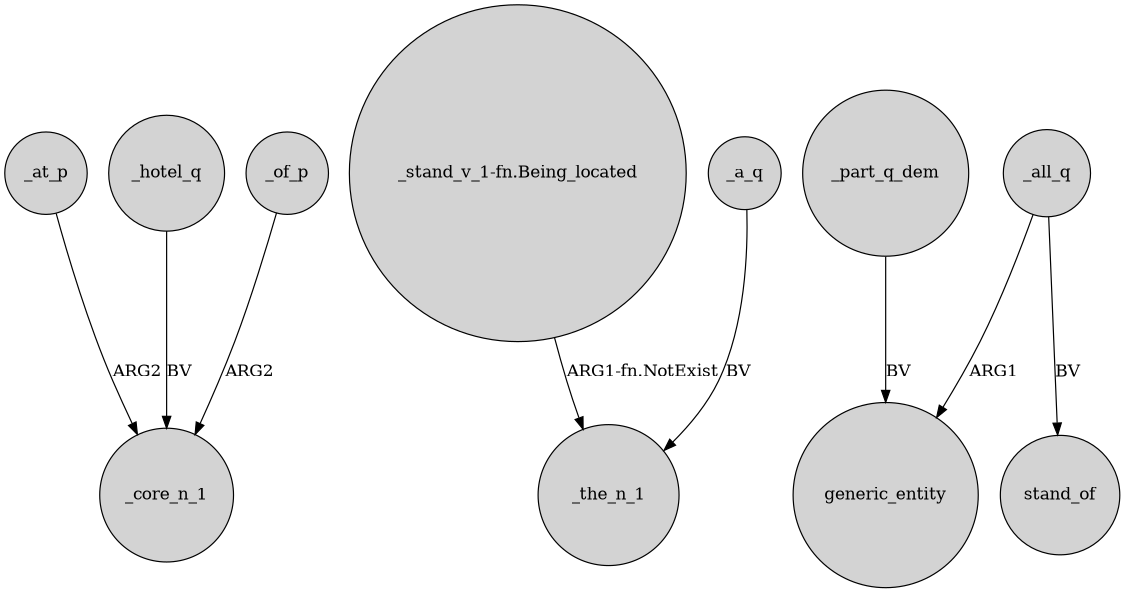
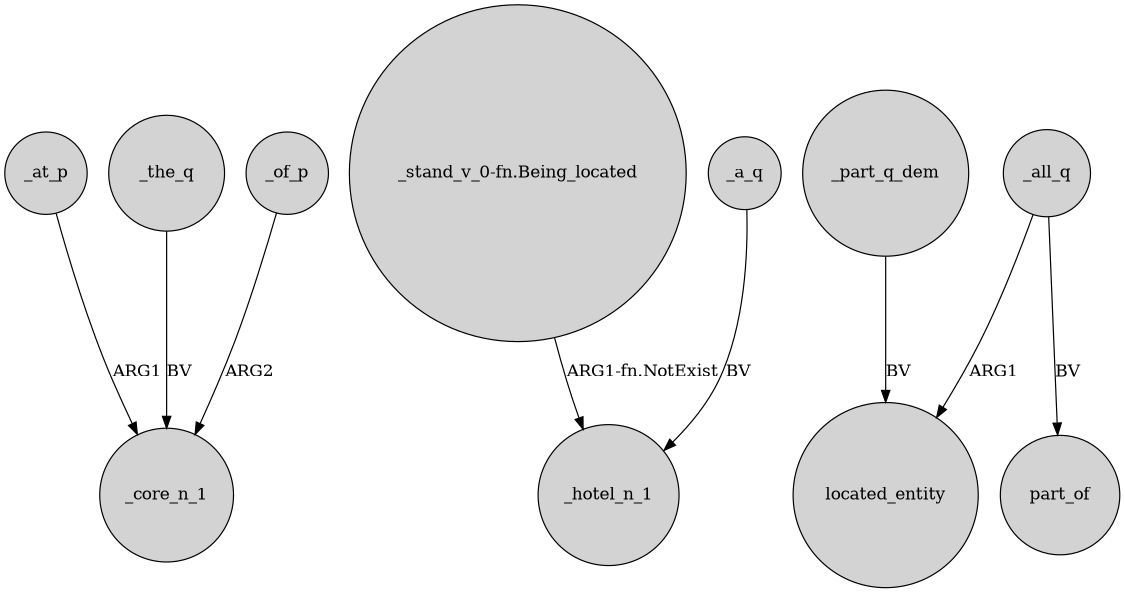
node "_hotel_q": label "_hotel_q" -> "_the_q"
node "_stand_v_1-fn.Being_located": label "_stand_v_1-fn.Being_located" -> "_stand_v_0-fn.Being_located"
edge "_at_p" -> "_core_n_1": label "ARG2" -> "ARG1"
node "_the_n_1": label "_the_n_1" -> "_hotel_n_1"
node "generic_entity": label "generic_entity" -> "located_entity"
node "stand_of": label "stand_of" -> "part_of"
